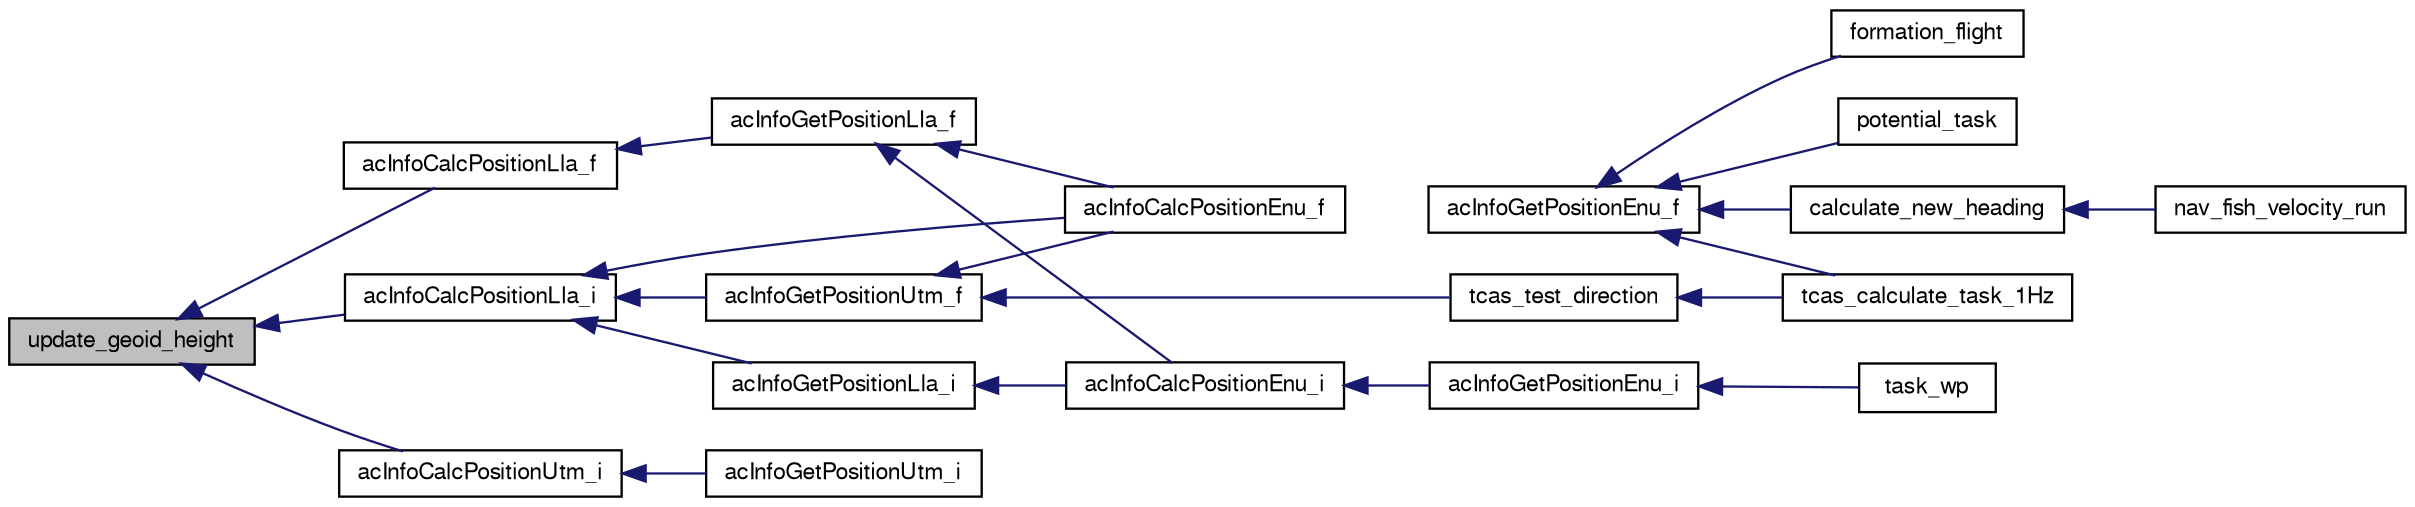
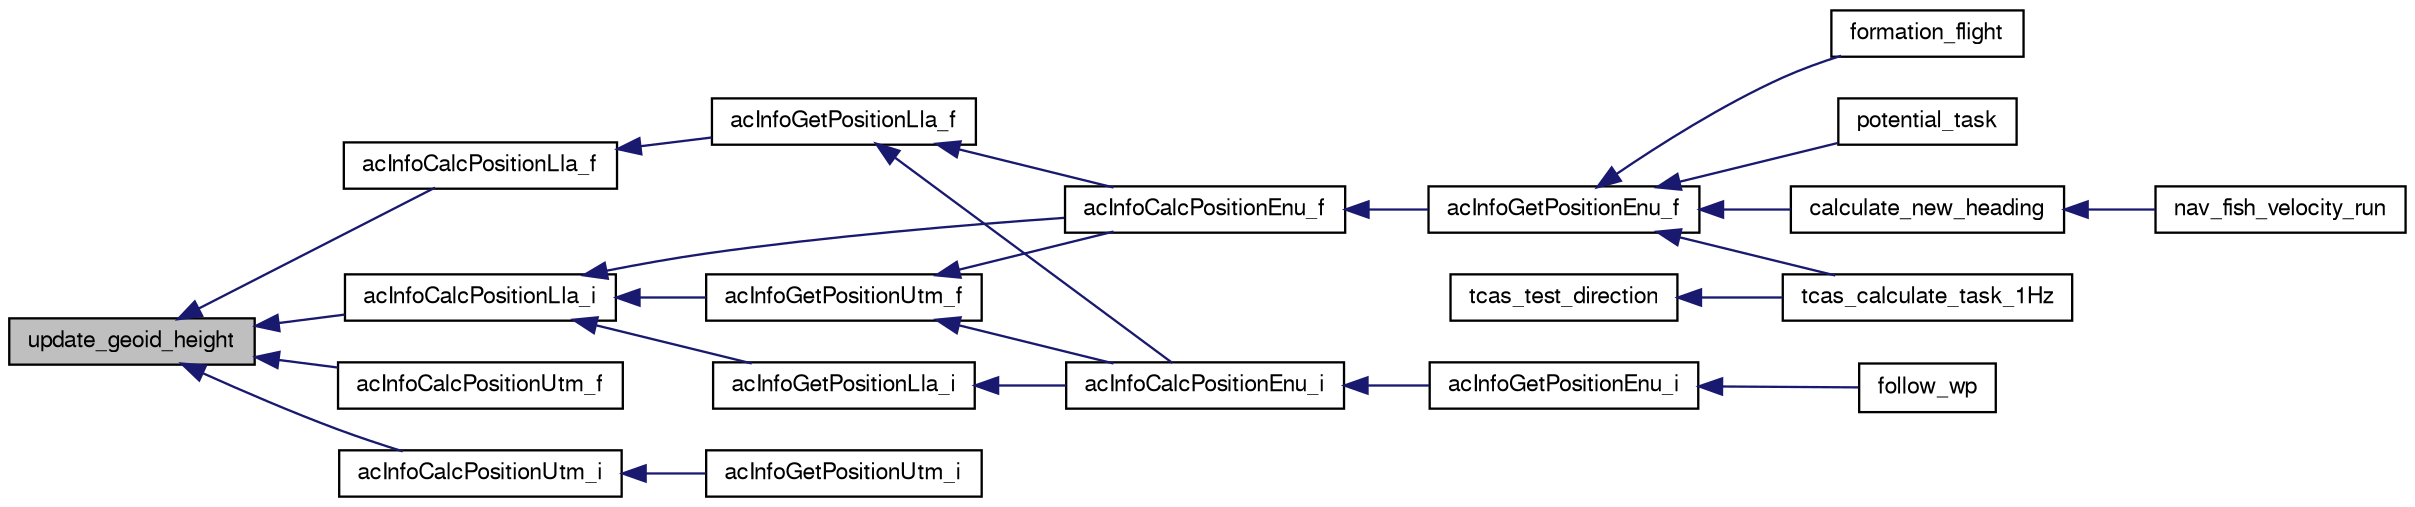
edge "acInfoGetPositionEnu_f" -> "acInfoCalcPositionEnu_f": added
edge "tcas_test_direction" -> "acInfoGetPositionUtm_f": now "acInfoCalcPositionEnu_i" -> "acInfoGetPositionUtm_f"
node "acInfoCalcPositionUtm_f": added
node "task_wp": label "task_wp" -> "follow_wp"
